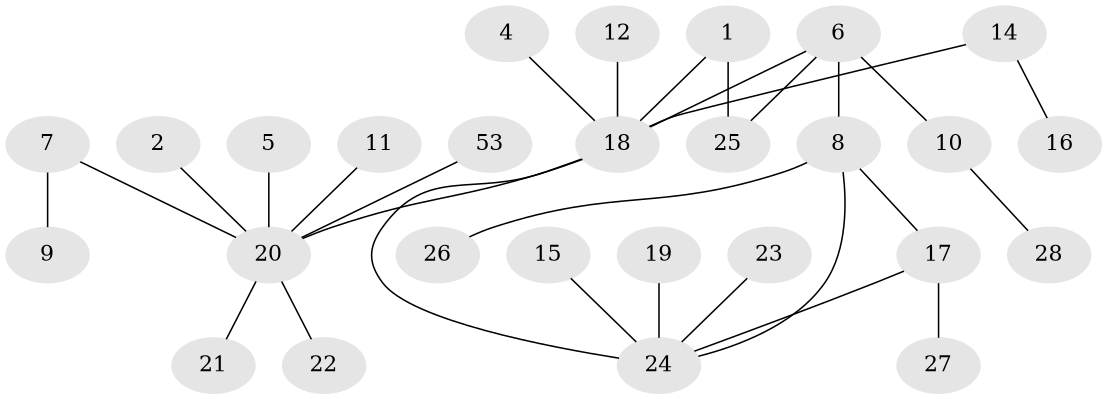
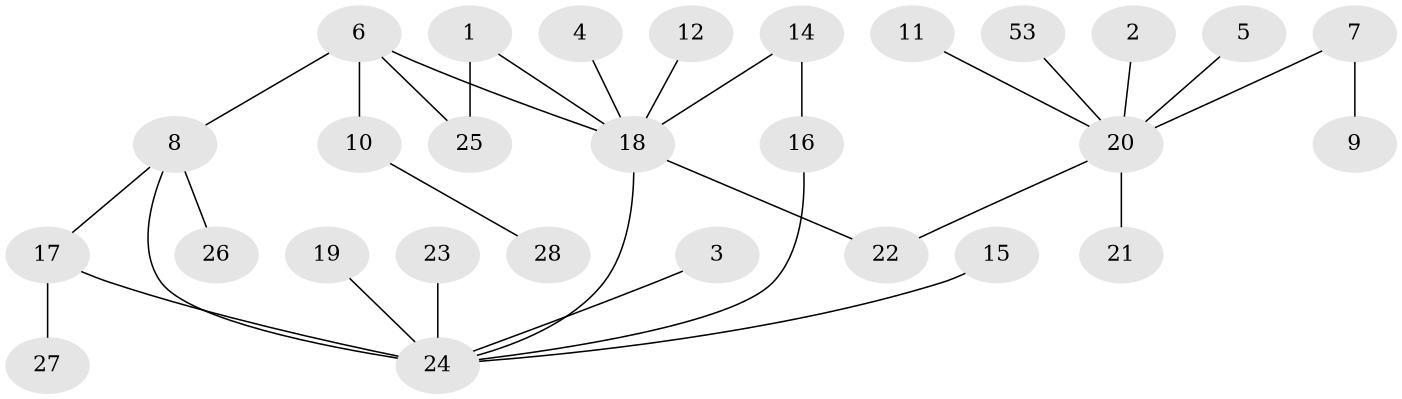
edge "18" -- "20": now "18" -- "22"
node "3": added
edge "16" -- "24": added
